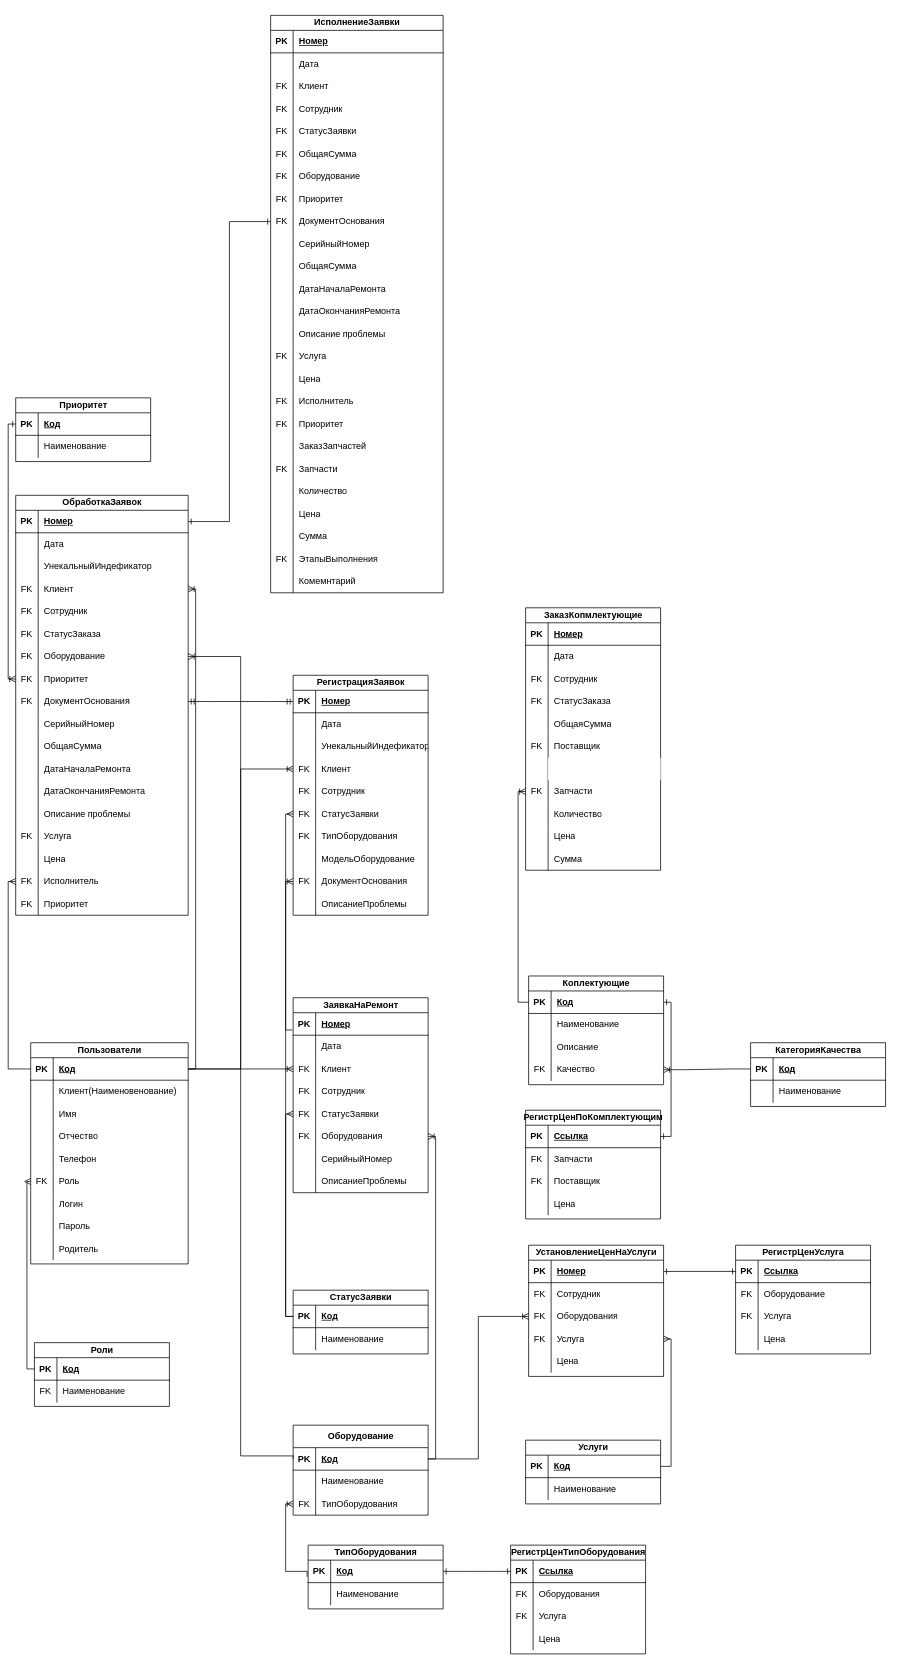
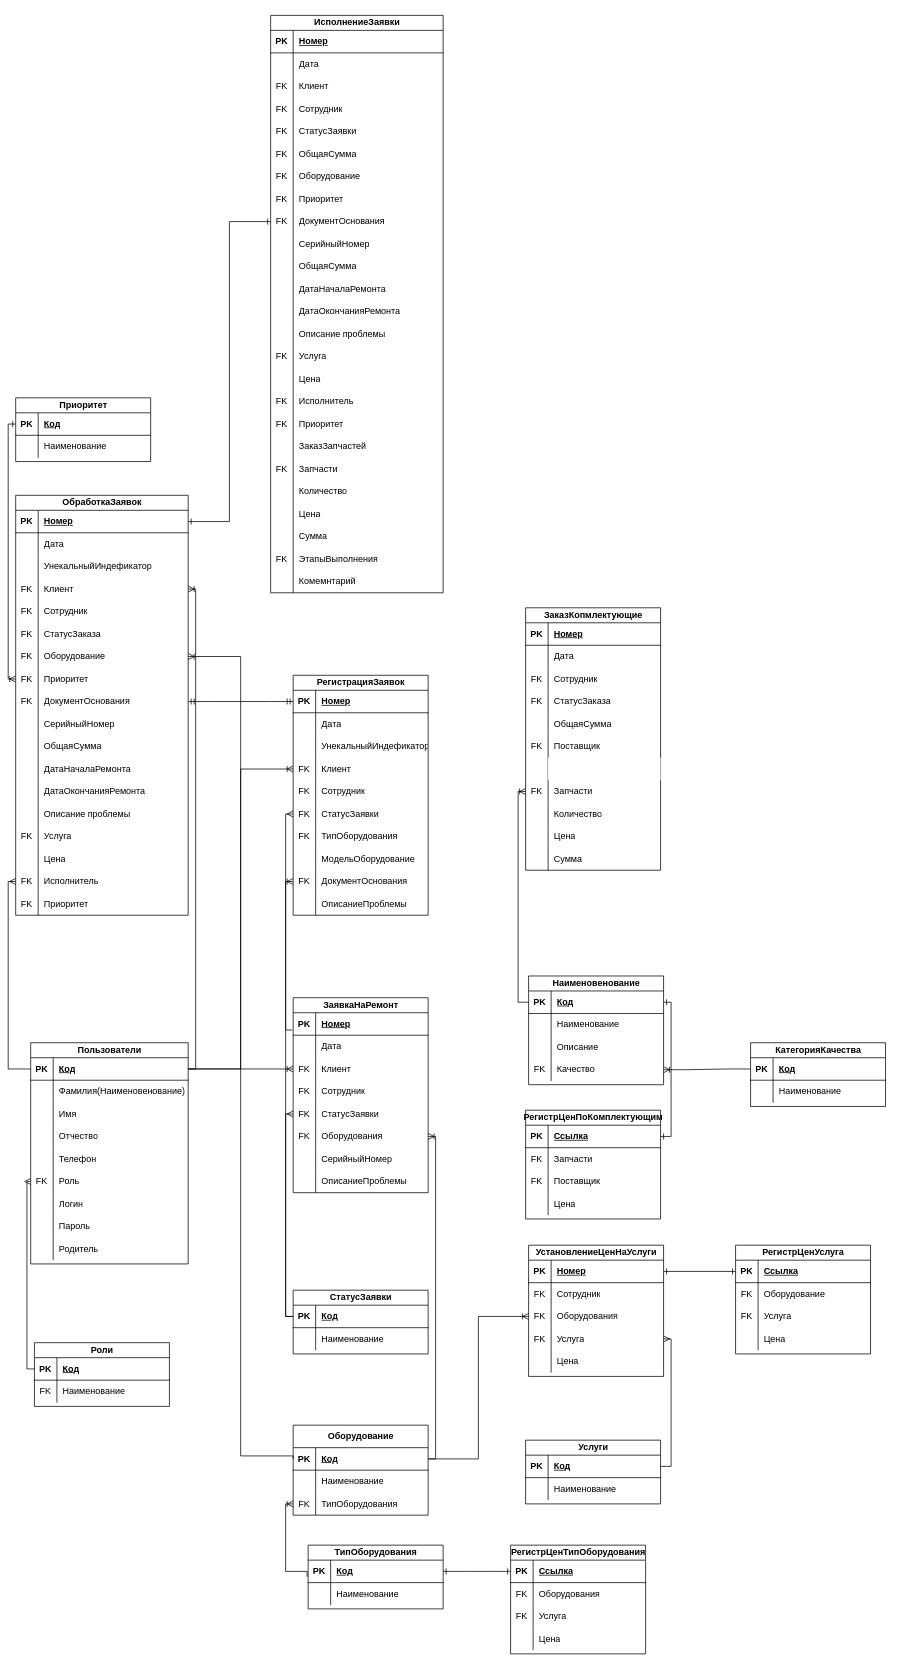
node "Коплектующие": label "Коплектующие" -> "Наименовенование"
node "Клиент(Наименовенование)": label "Клиент(Наименовенование)" -> "Фамилия(Наименовенование)"
